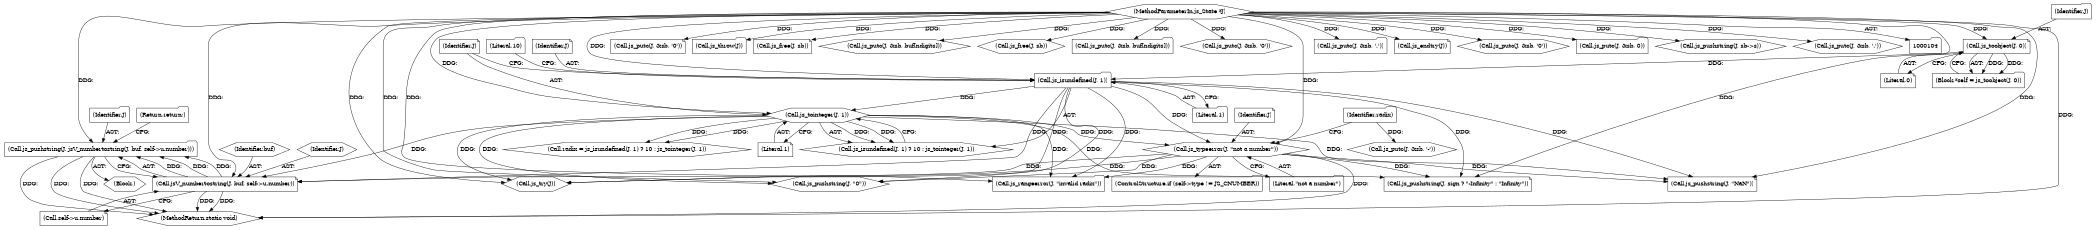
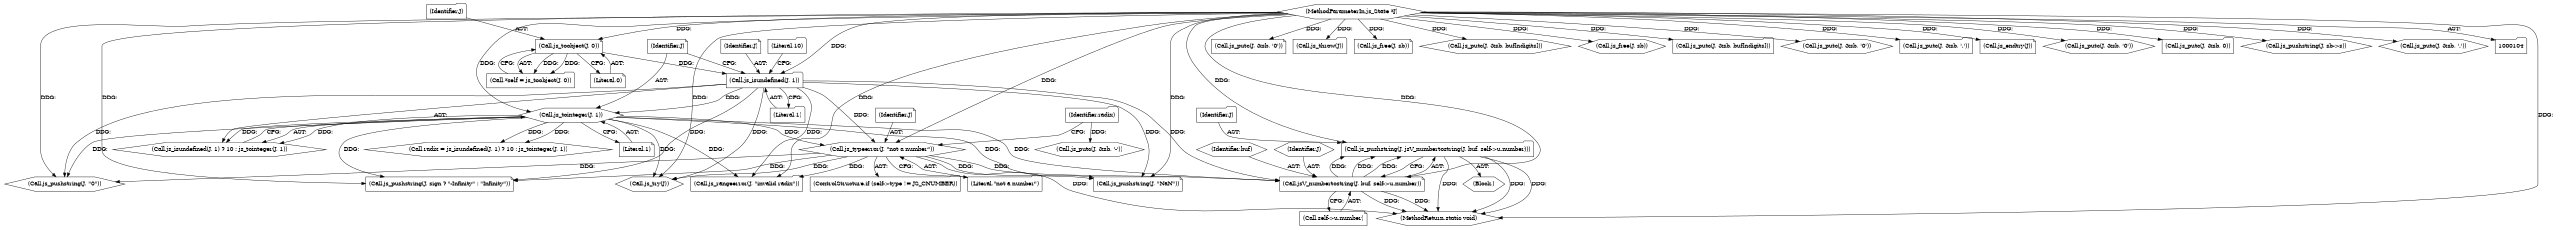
node "(Block,*self = js_toobject(J, 0))": label "(Block,*self = js_toobject(J, 0))" -> "(Call,*self = js_toobject(J, 0))"
node "(Return,return;)": removed
